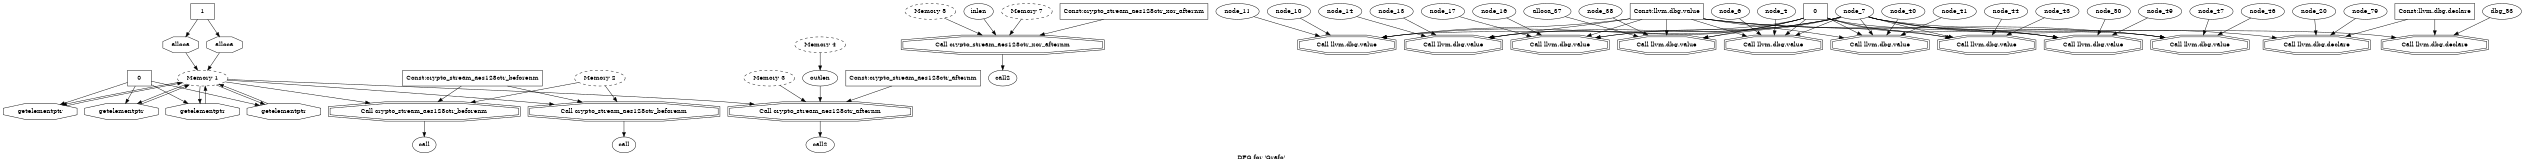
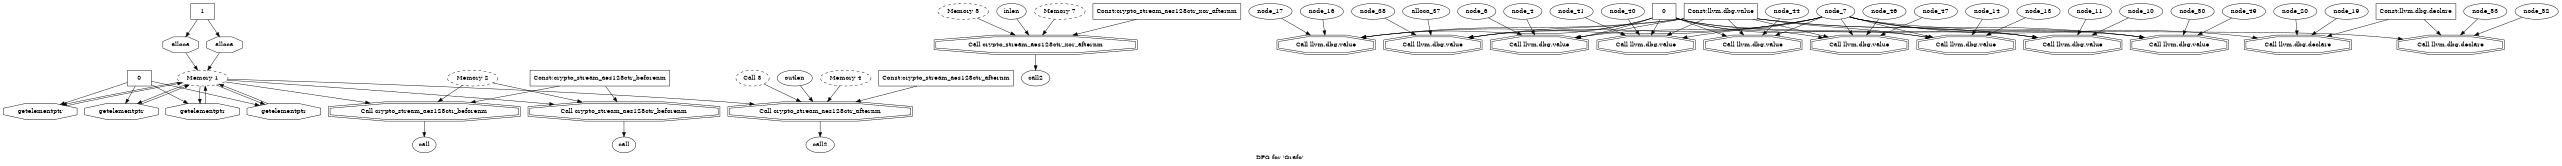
node "node_43": removed
node "node_79": label "node_79" -> "node_19"
node "dbg_53": label "dbg_53" -> "node_53"
node "node_52": added
edge "Memory 4" -> "outlen": now "Memory 4" -> "Call crypto_stream_aes128ctr_afternm"
node "Memory 3": label "Memory 3" -> "Call 3"
